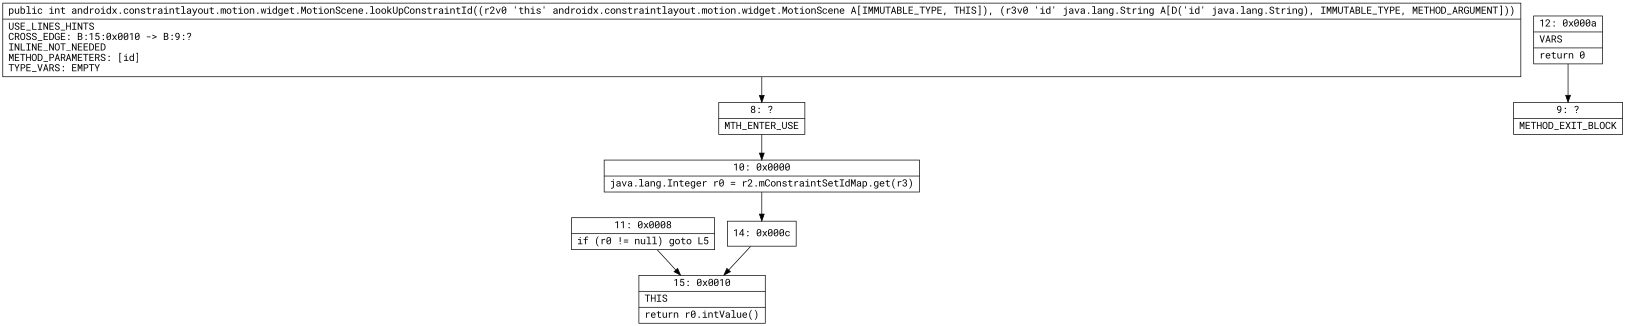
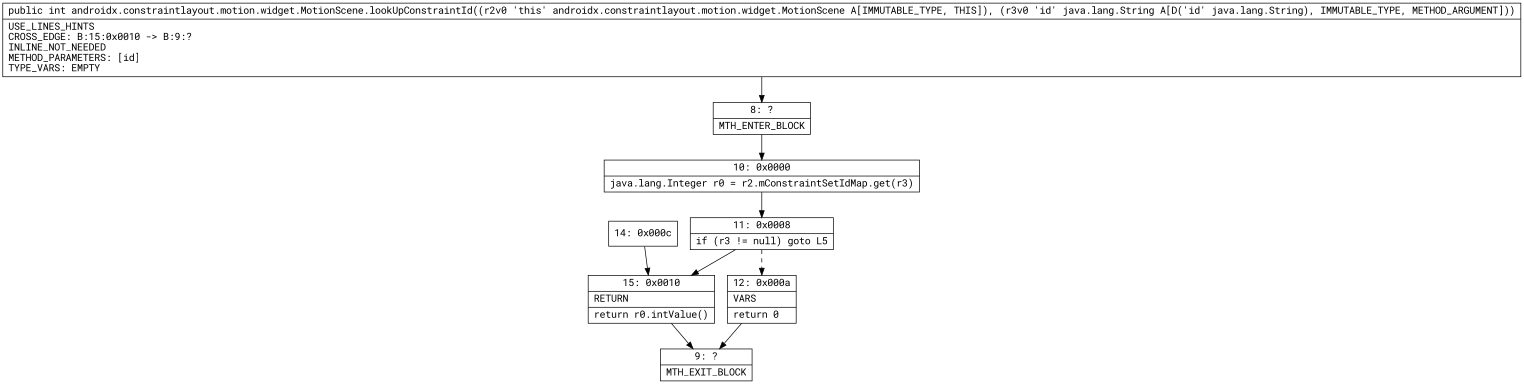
node "8: ?": text "MTH_ENTER_USE" -> "MTH_ENTER_BLOCK"
node "9: ?": text "METHOD_EXIT_BLOCK" -> "MTH_EXIT_BLOCK"
edge "10: 0x0000" -> "14: 0x000c": now "10: 0x0000" -> "11: 0x0008"
node "11: 0x0008": text "if (r0 != null) goto L5" -> "if (r3 != null) goto L5"
edge "11: 0x0008" -> "12: 0x000a": added
node "15: 0x0010": text "THIS" -> "RETURN"
edge "15: 0x0010" -> "9: ?": added
